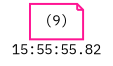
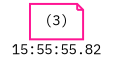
node "(9)": label "(9)" -> "(3)"
